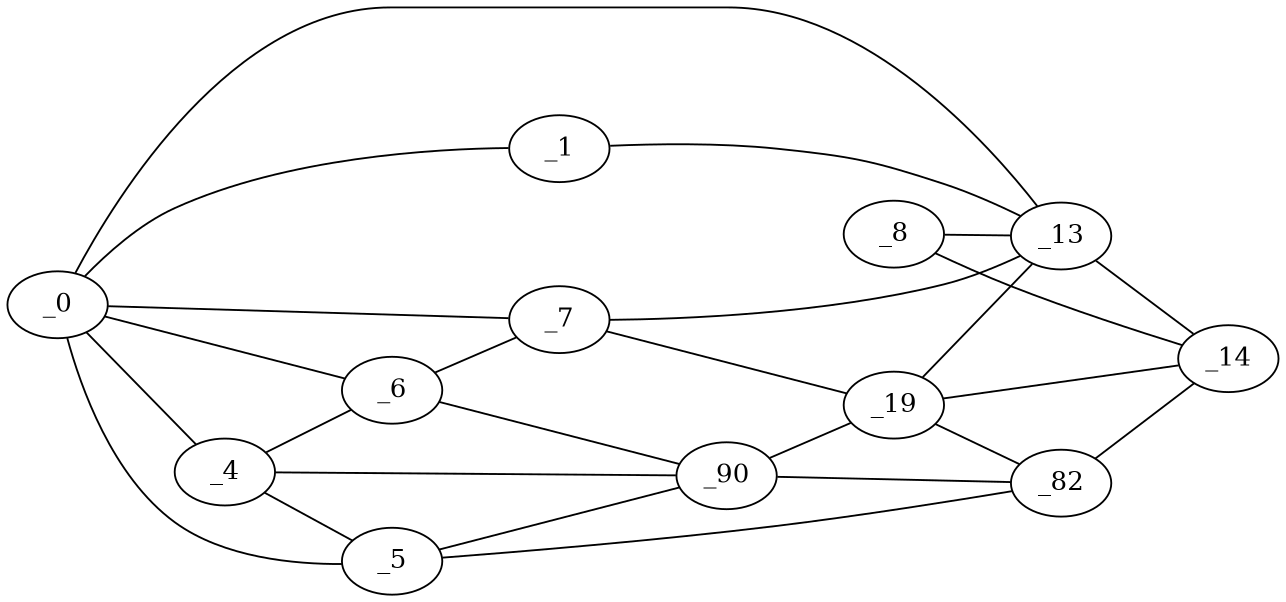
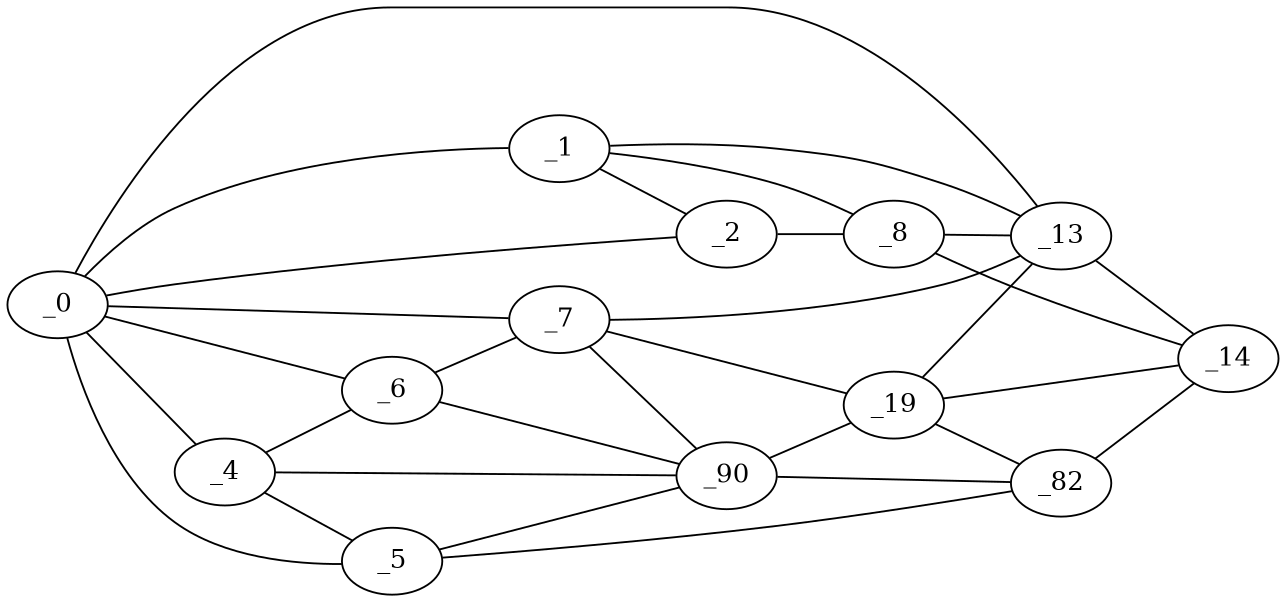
edge "_1" -- "_8": added
node "_2": added
edge "_7" -- "_90": added
